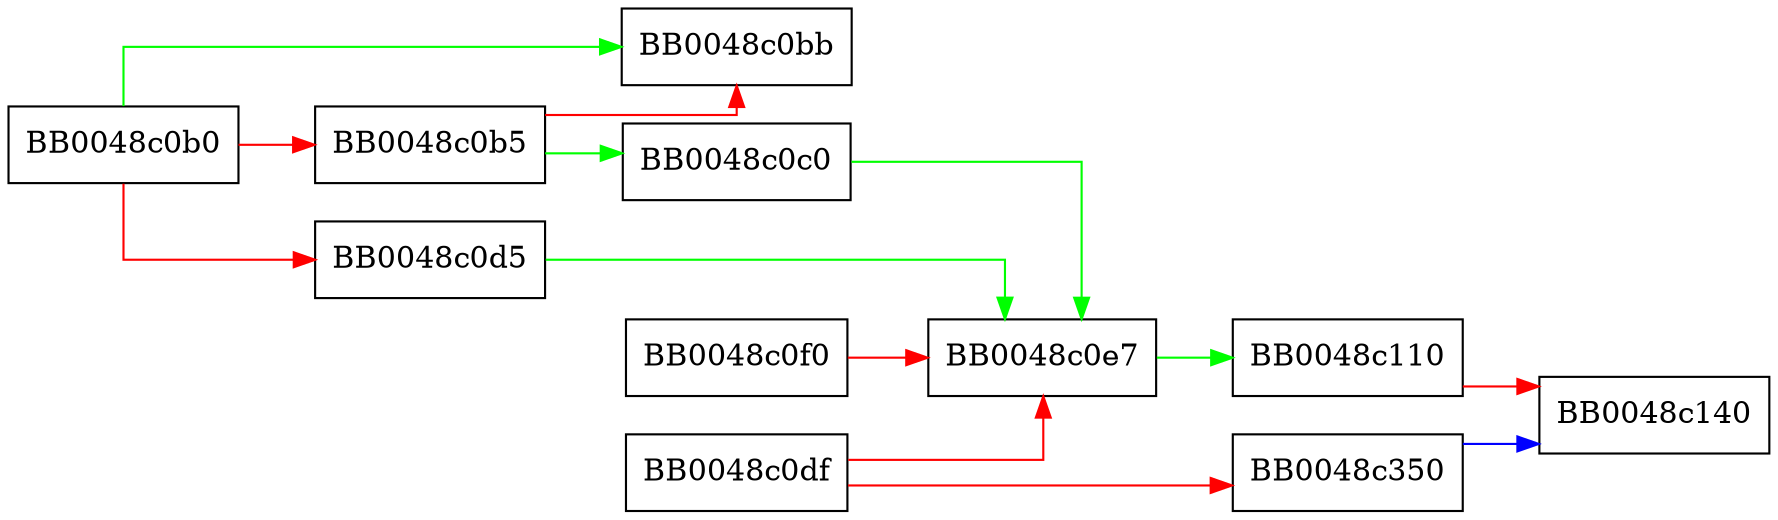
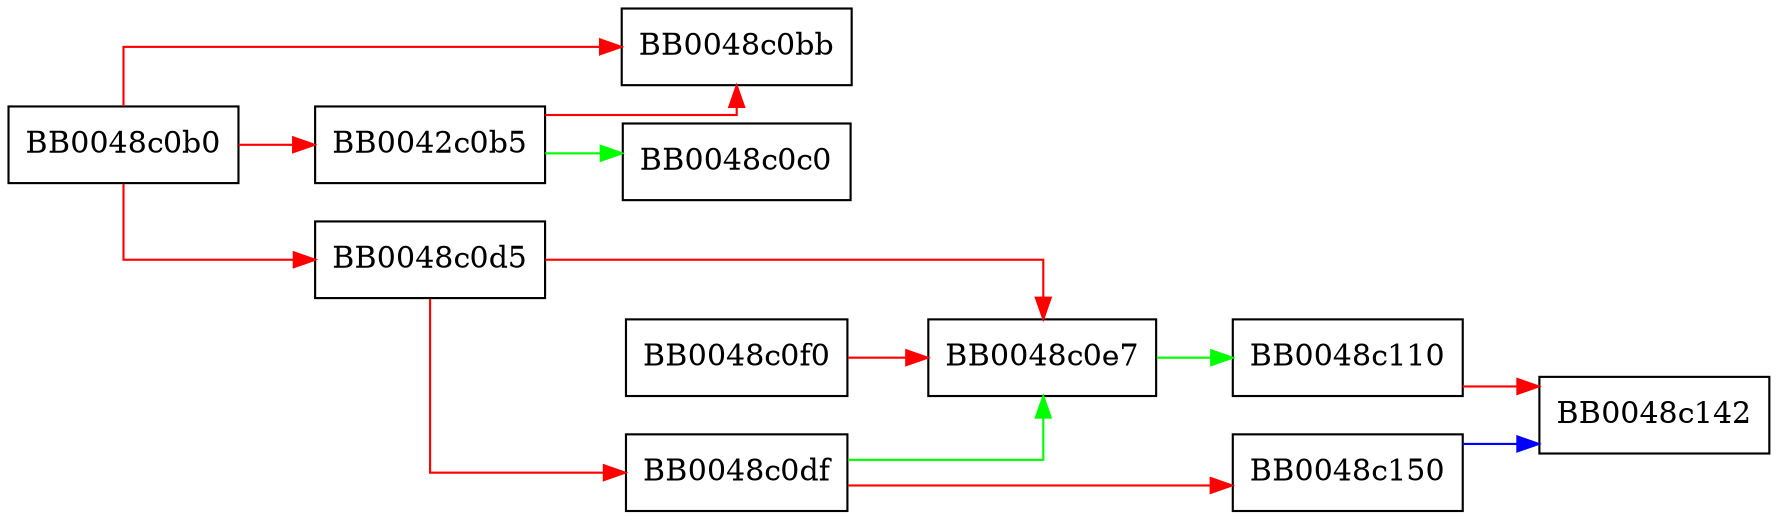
edge "BB0048c0b0" -> "BB0048c0bb": color green -> red
node "BB0048c0b5": label "BB0048c0b5" -> "BB0042c0b5"
edge "BB0048c0c0" -> "BB0048c0e7": removed
edge "BB0048c0d5" -> "BB0048c0e7": color green -> red
node "BB0048c140": label "BB0048c140" -> "BB0048c142"
edge "BB0048c0df" -> "BB0048c0e7": color red -> green
edge "BB0048c0d5" -> "BB0048c0df": added
node "BB0048c350": label "BB0048c350" -> "BB0048c150"
